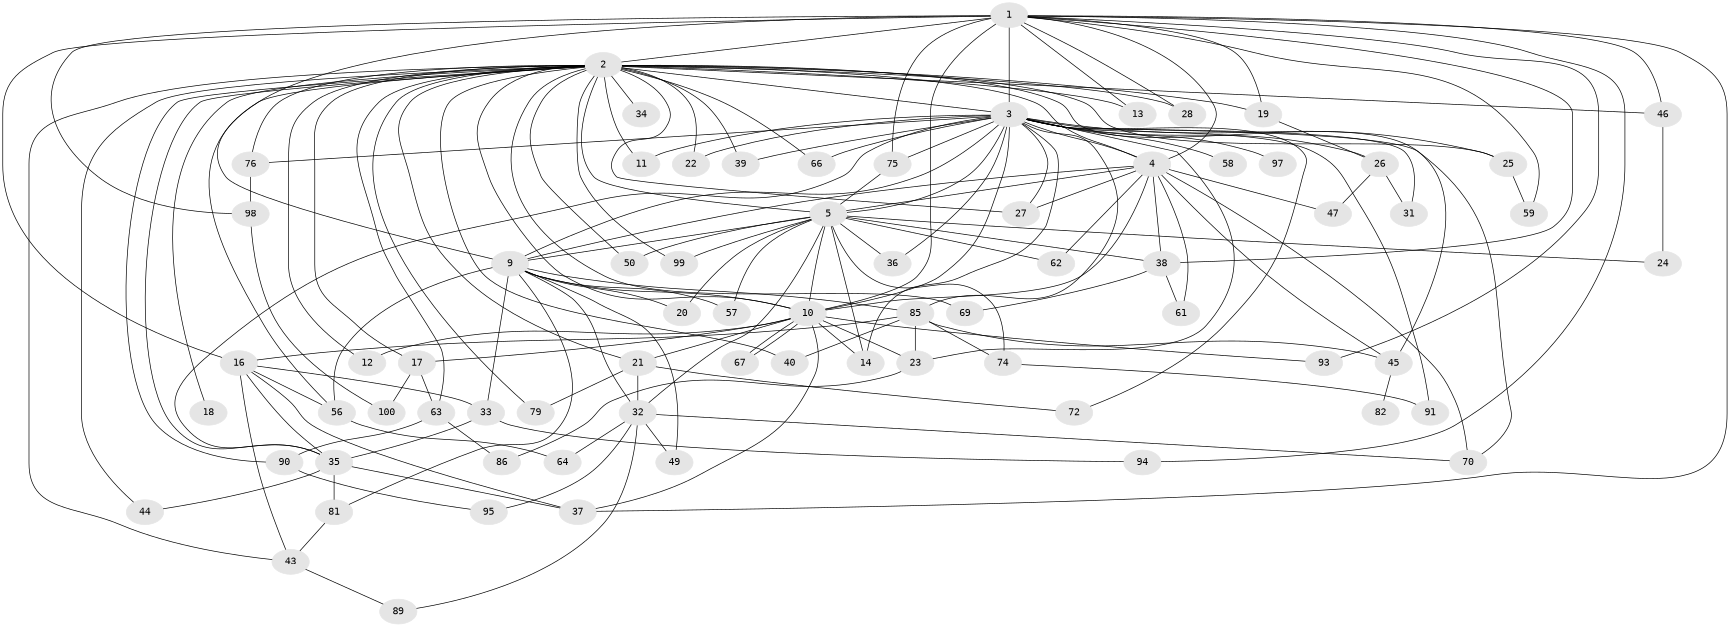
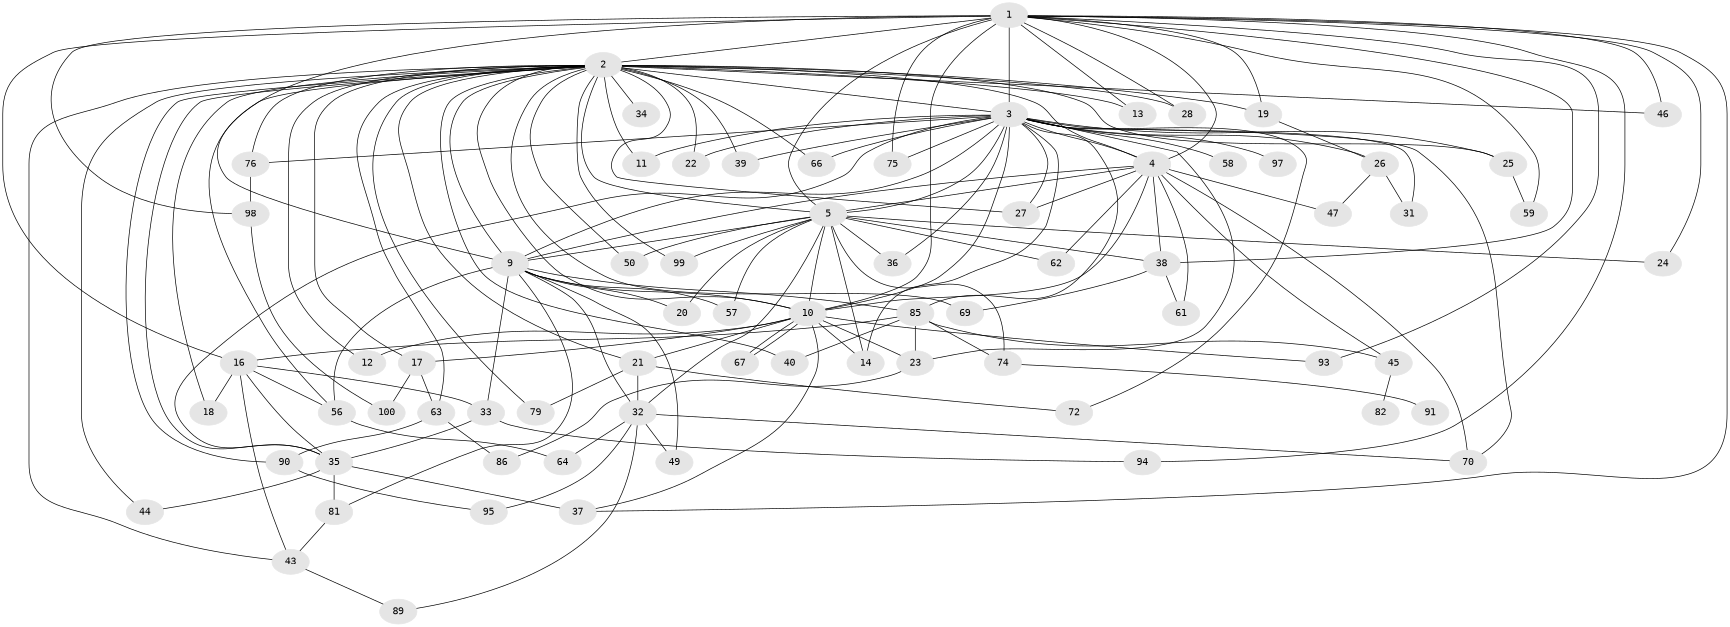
edge "2" -- "45": now "2" -- "9"
edge "3" -- "91": removed
edge "75" -- "5": now "1" -- "5"
edge "46" -- "24": now "1" -- "24"
edge "16" -- "37": now "16" -- "18"
